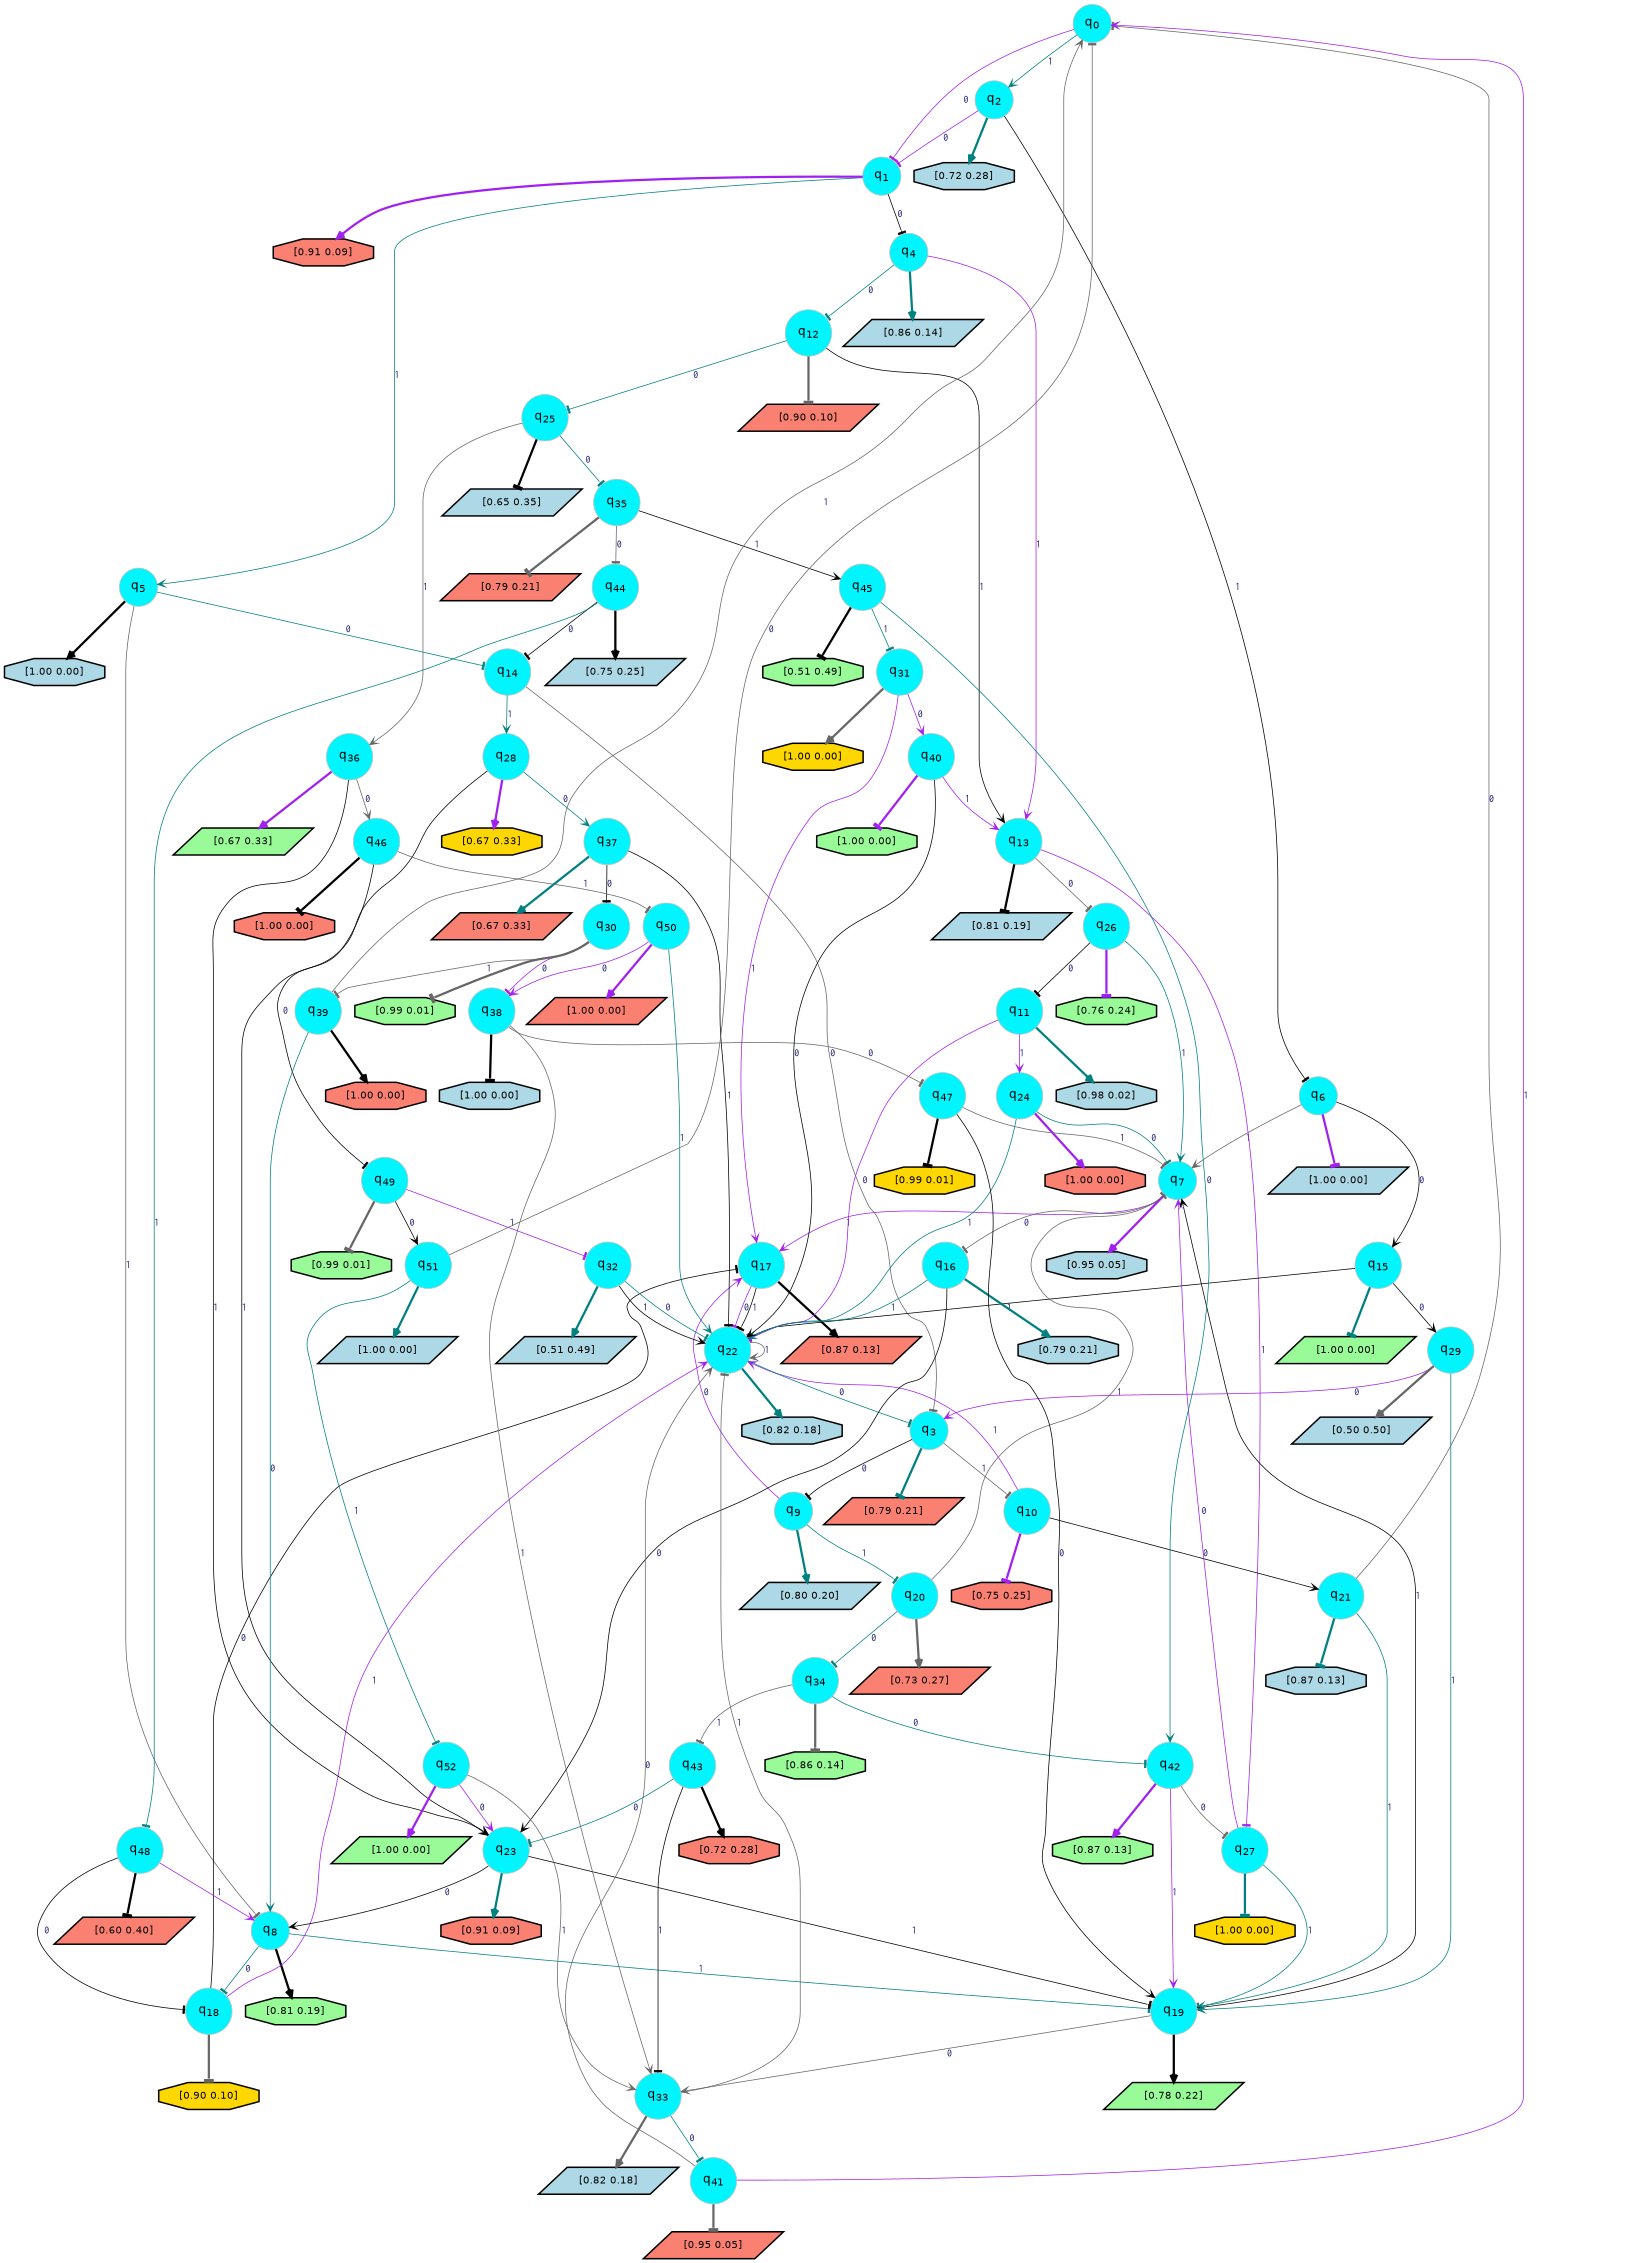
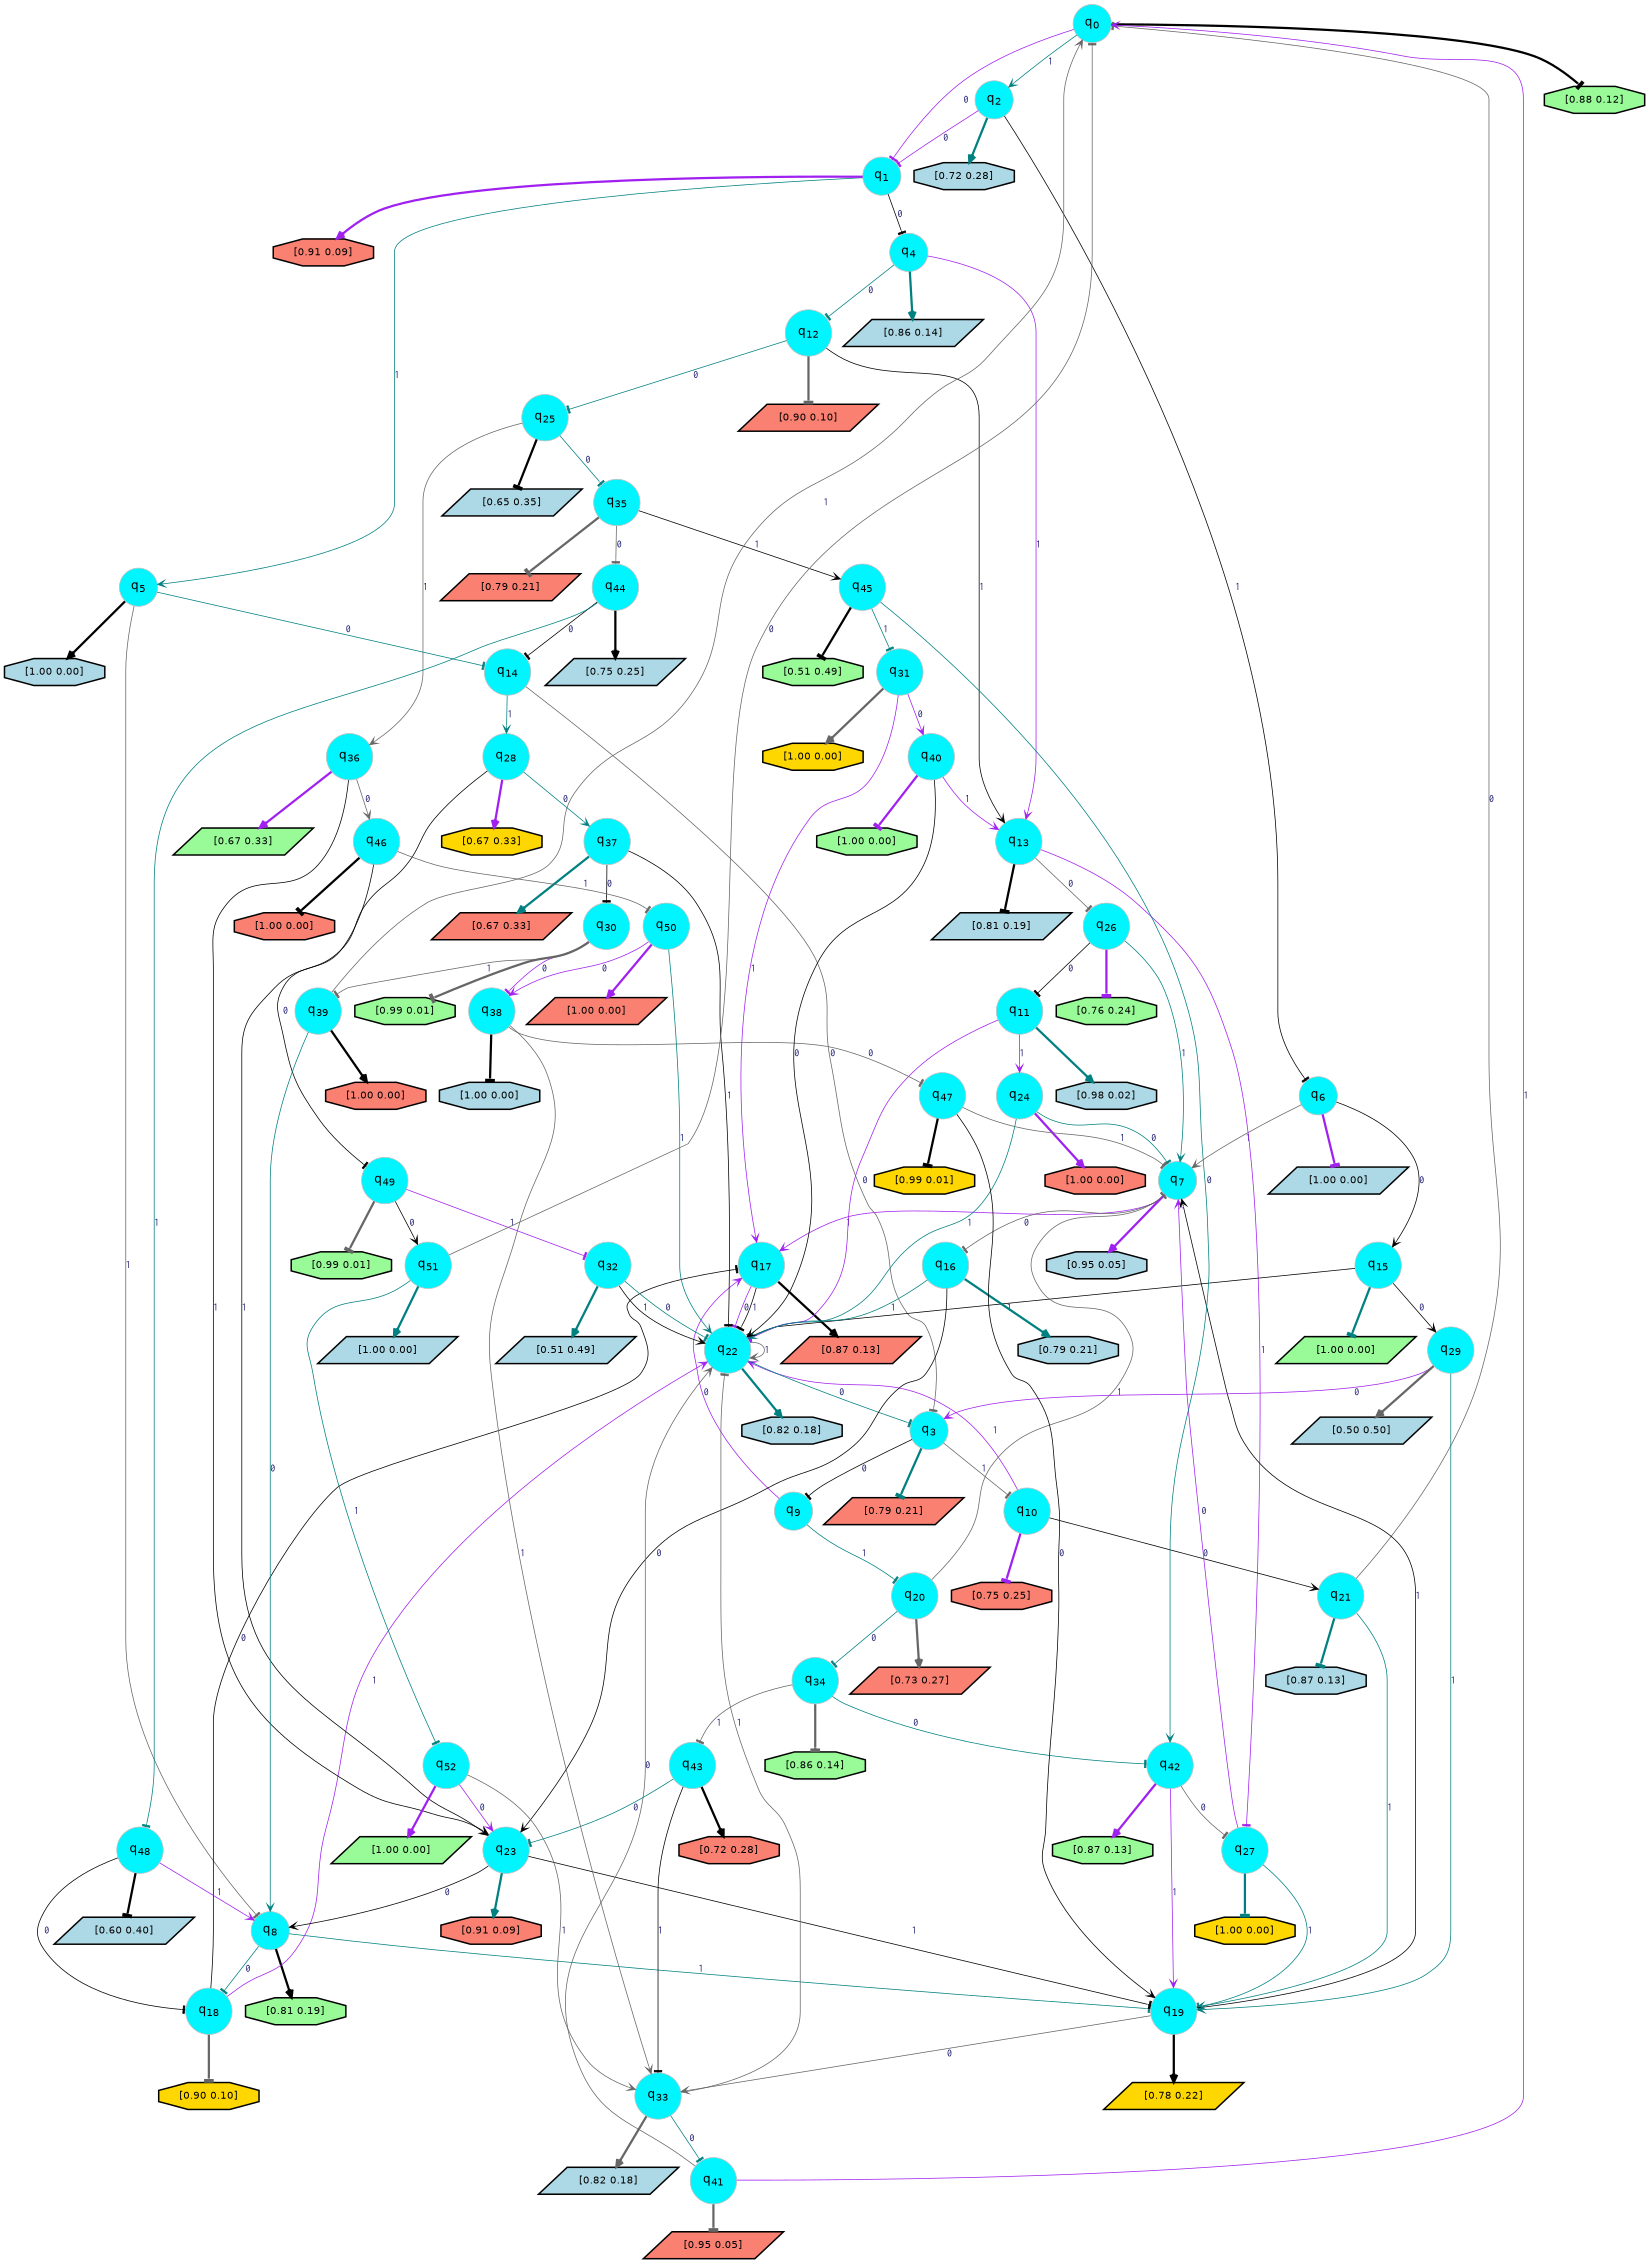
node "[0.88 0.12]": added
node "[0.80 0.20]": removed
node "[0.60 0.40]": fillcolor salmon -> lightblue
node "[0.78 0.22]": fillcolor palegreen -> gold
